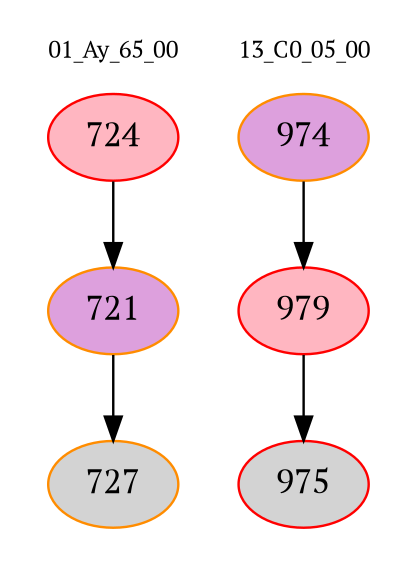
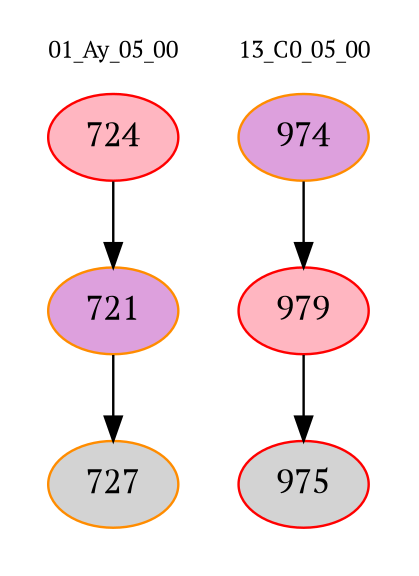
cluster "01_Ay_65_00": label "01_Ay_65_00" -> "01_Ay_05_00"
